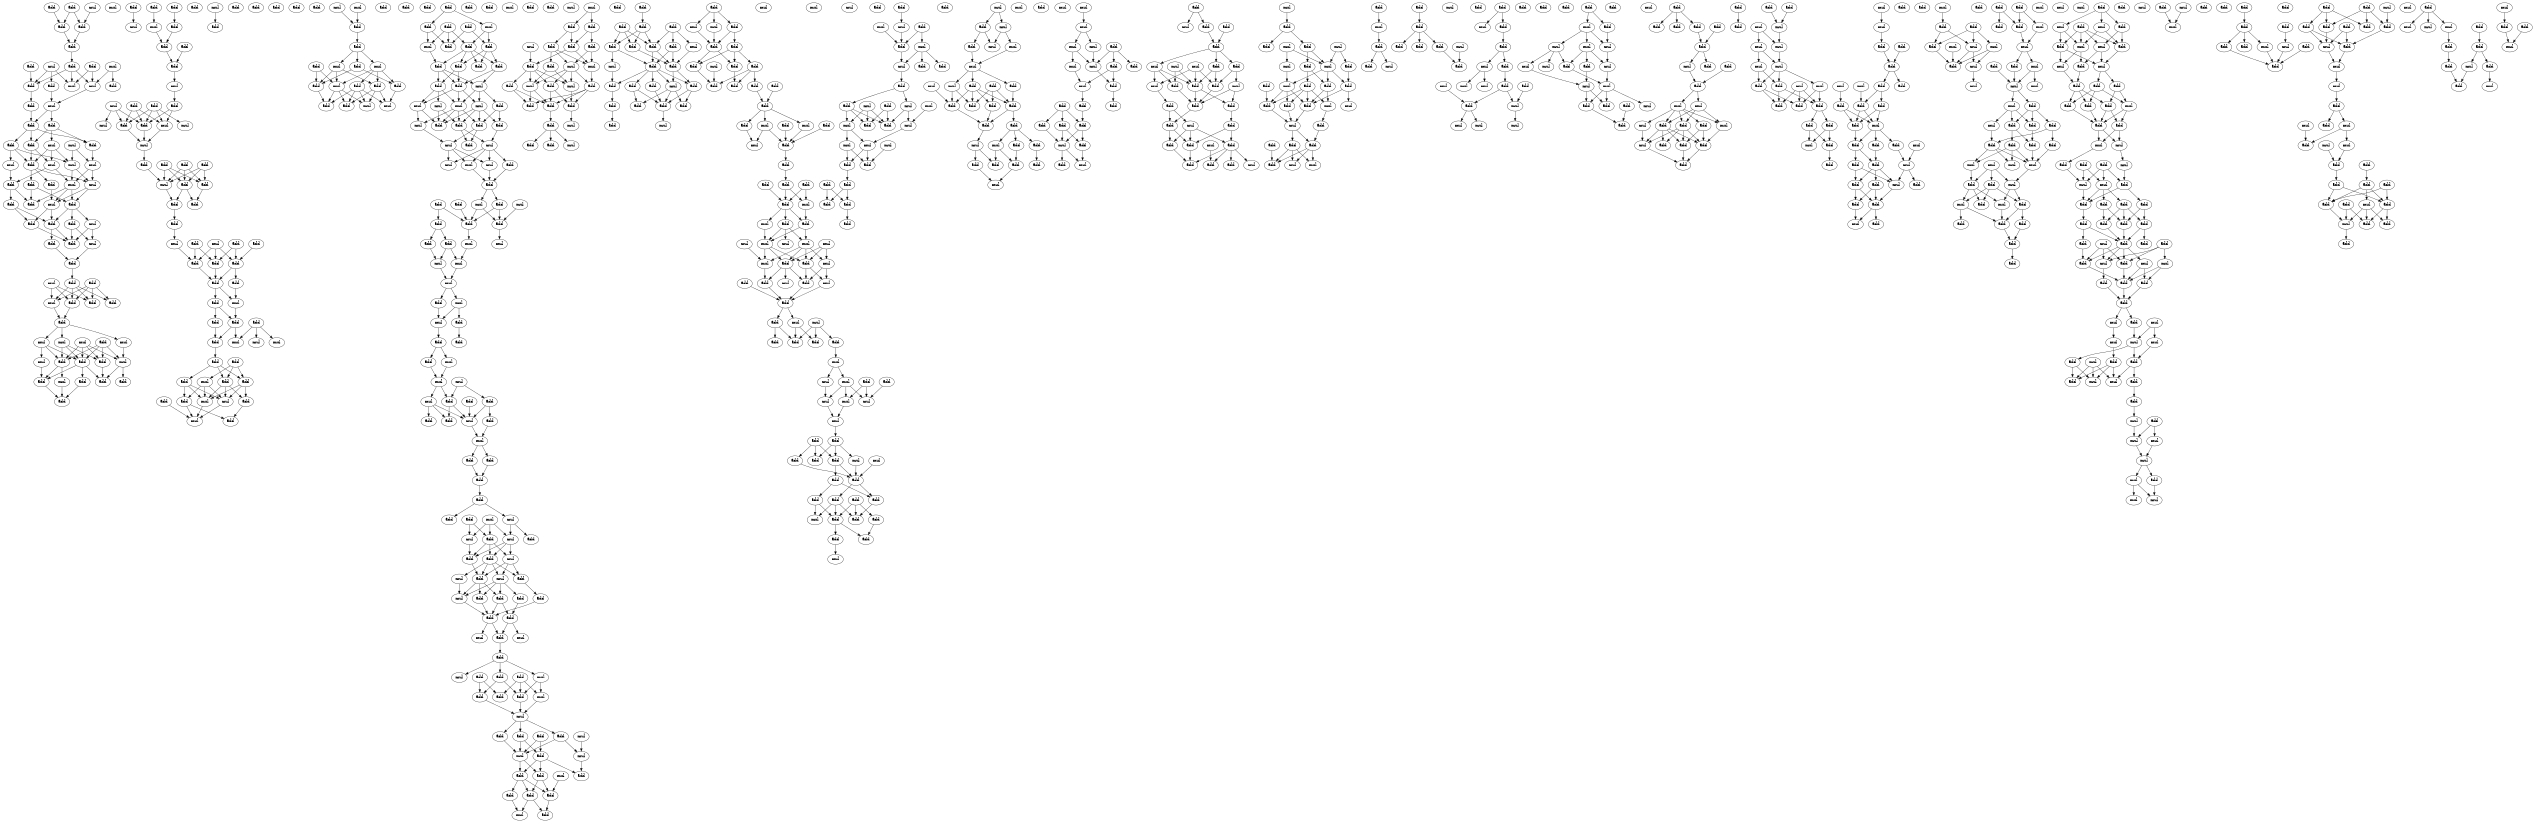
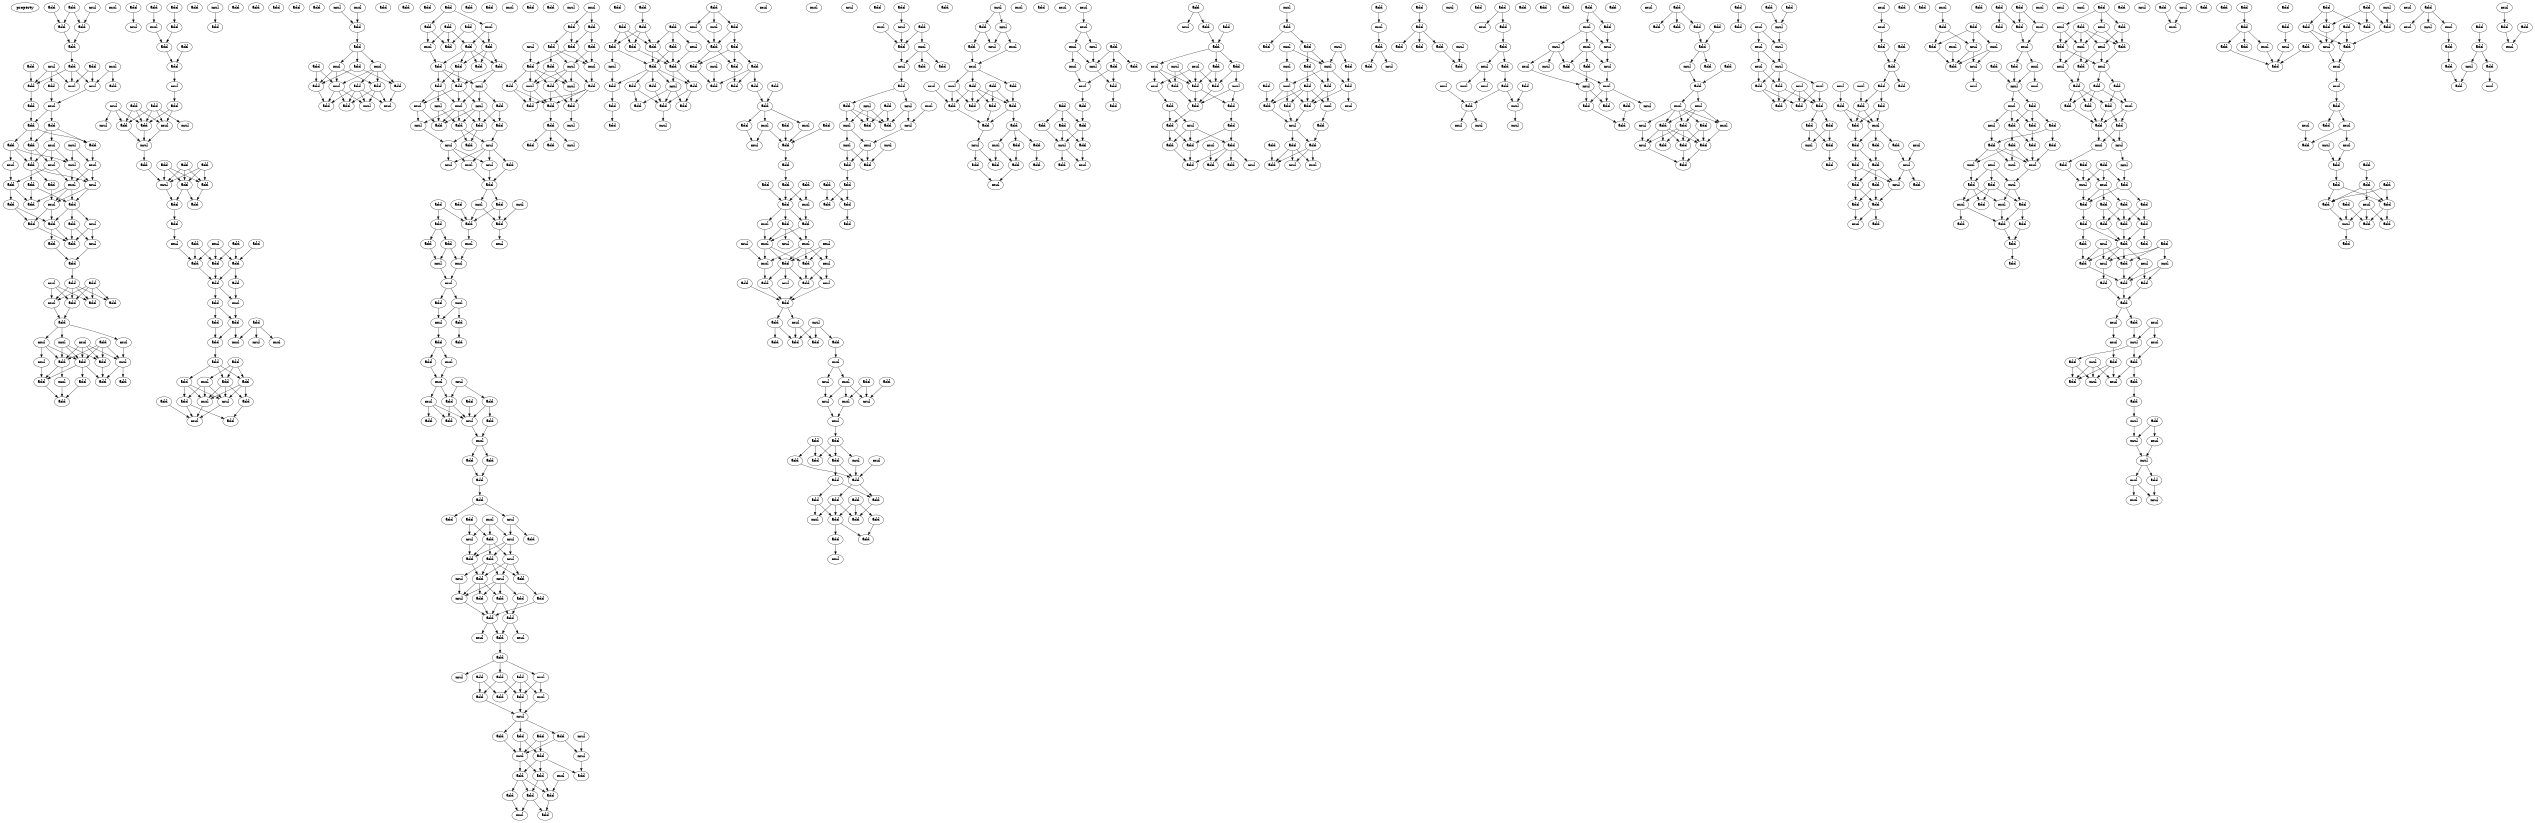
node "property": added
